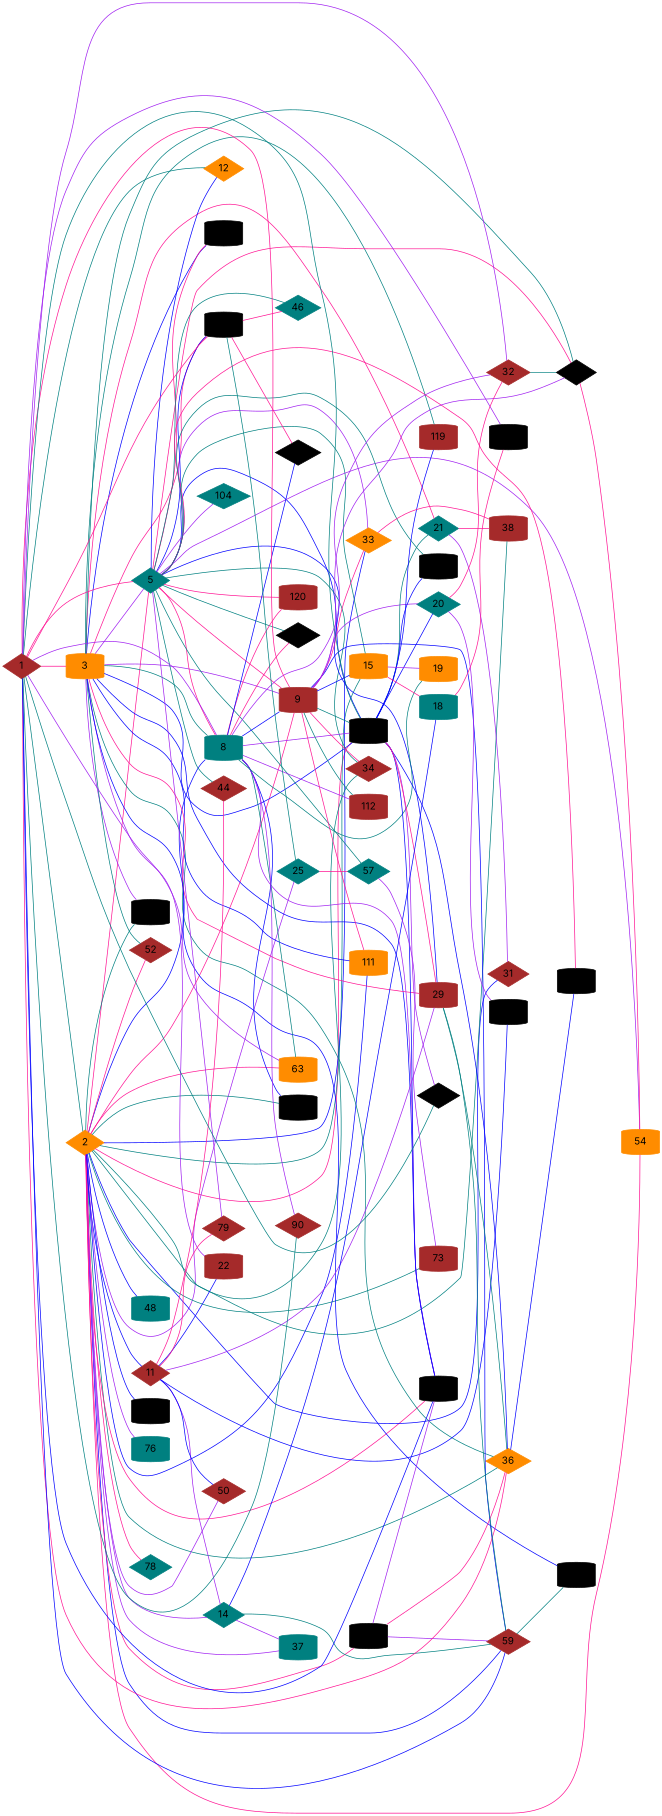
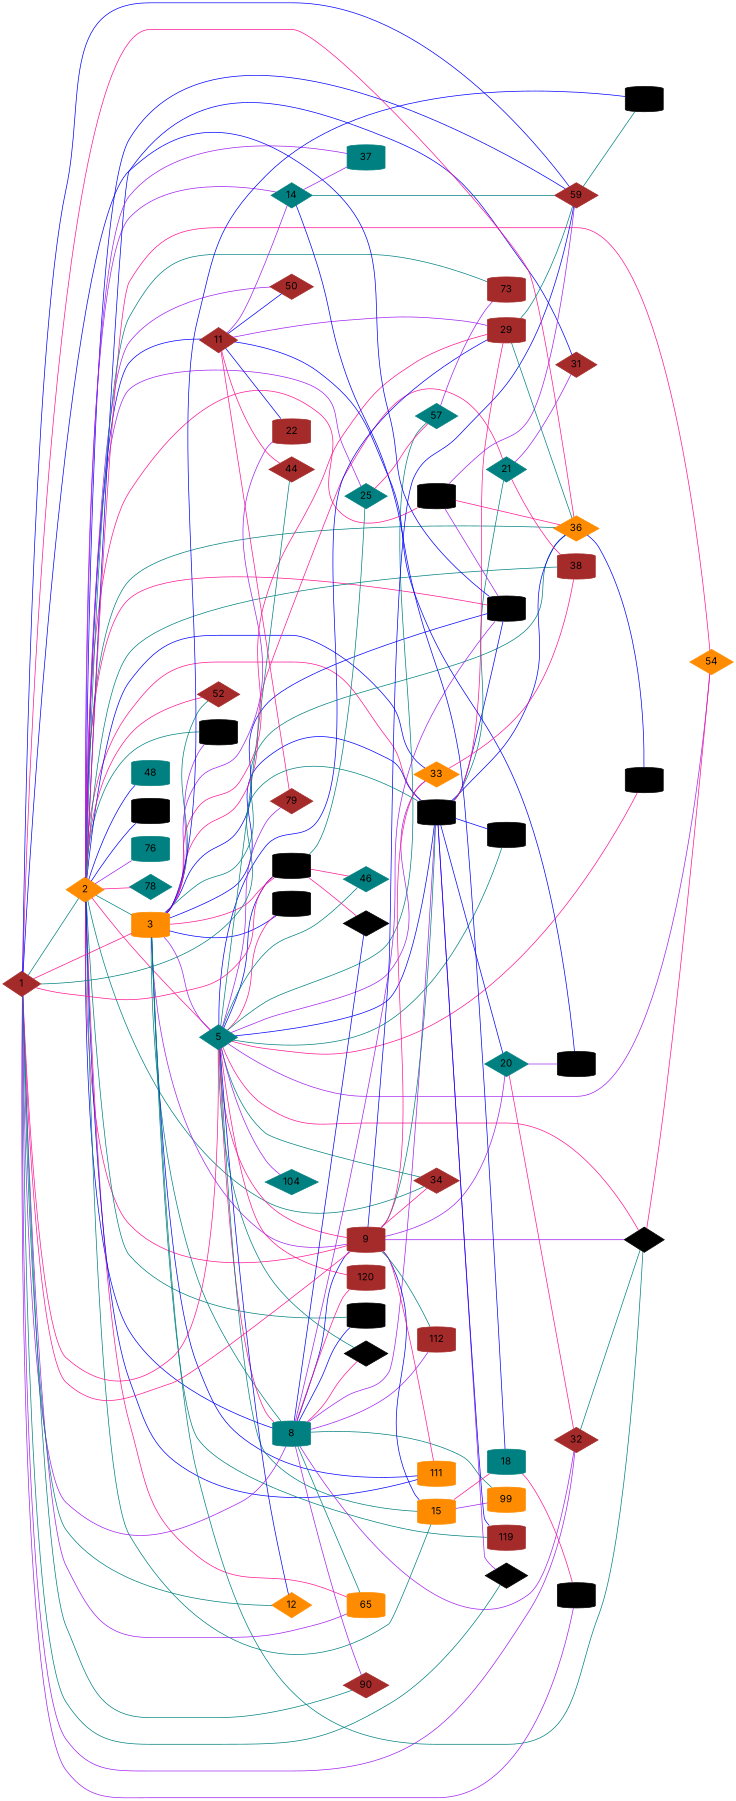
node "19": label "19" -> "99"
edge "2" -- "3": added
node "63": label "63" -> "65"
node "54": shape cylinder -> diamond
